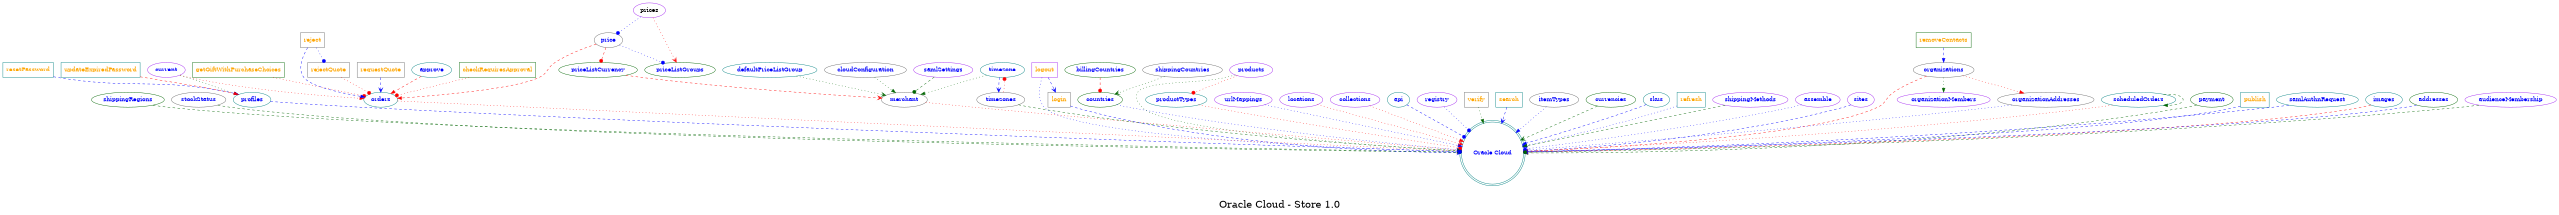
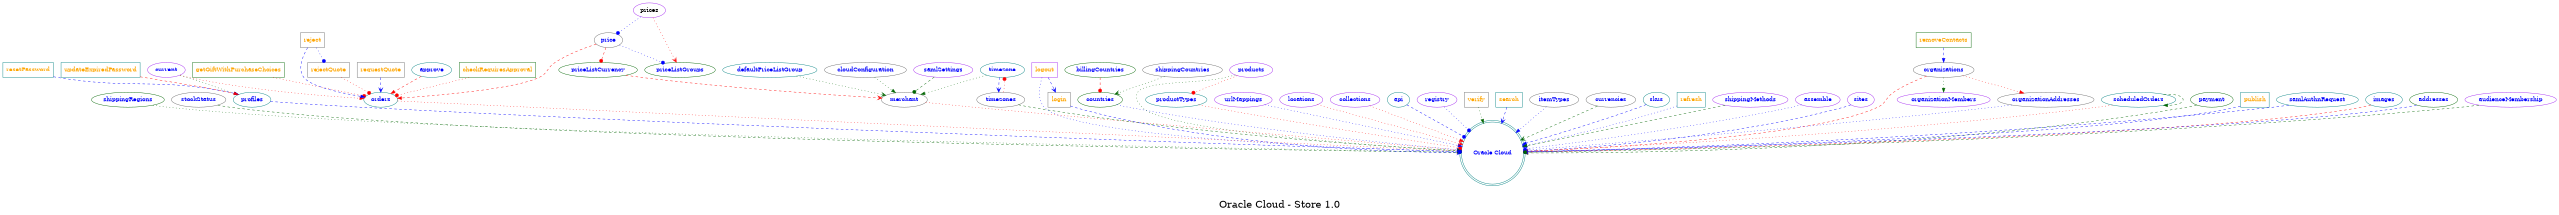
node "currencies": color darkgreen -> gray40
edge "shippingRegions" -> "Oracle Cloud": style dashed -> dotted
